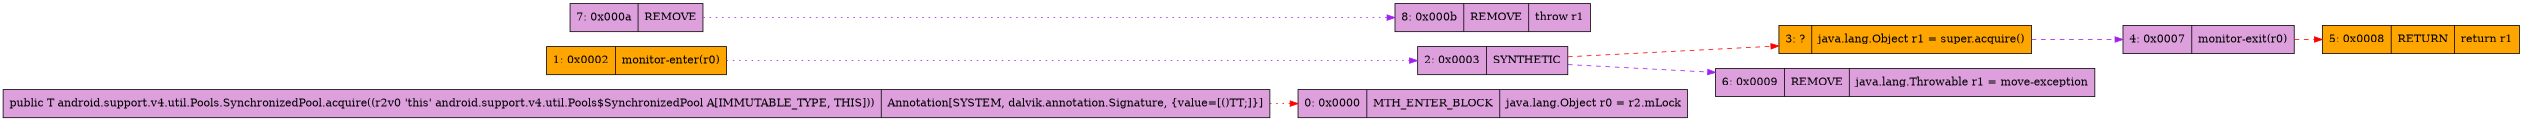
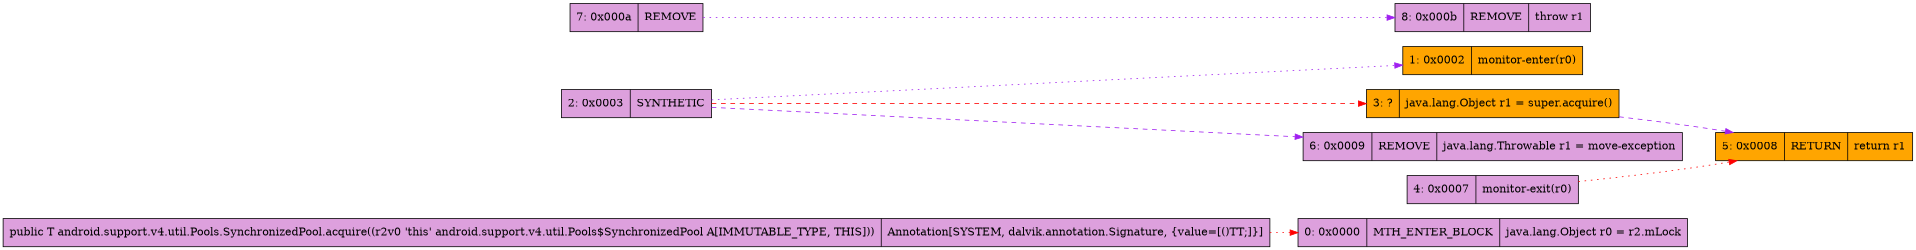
edge "3: ?" -> "4: 0x0007": now "3: ?" -> "5: 0x0008"
edge "4: 0x0007" -> "5: 0x0008": style dashed -> dotted
edge "1: 0x0002" -> "2: 0x0003": reversed
